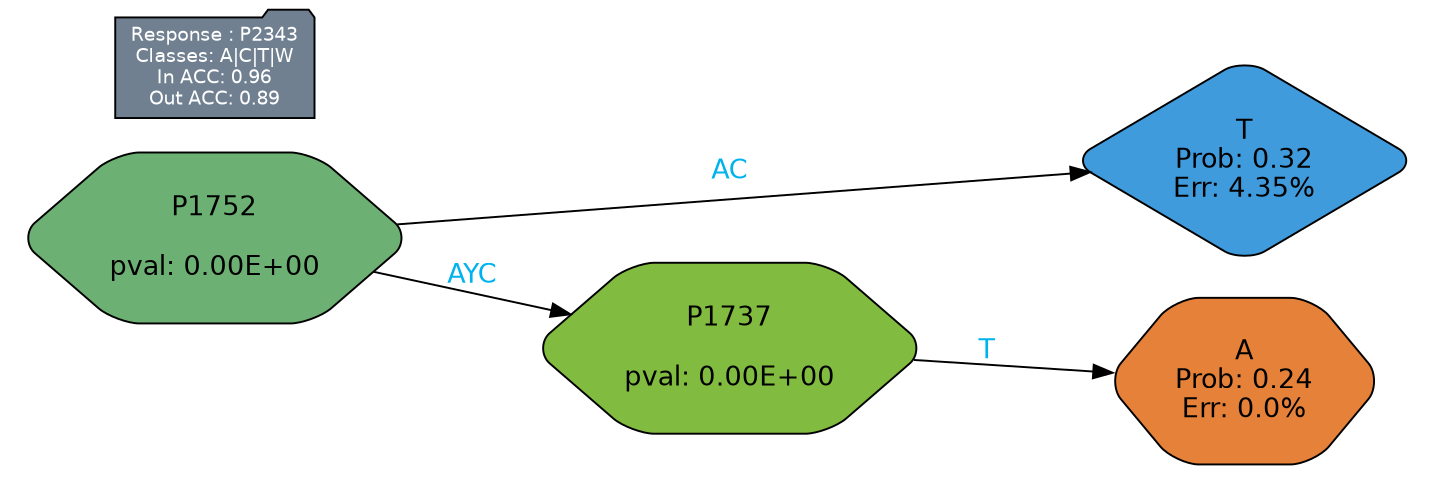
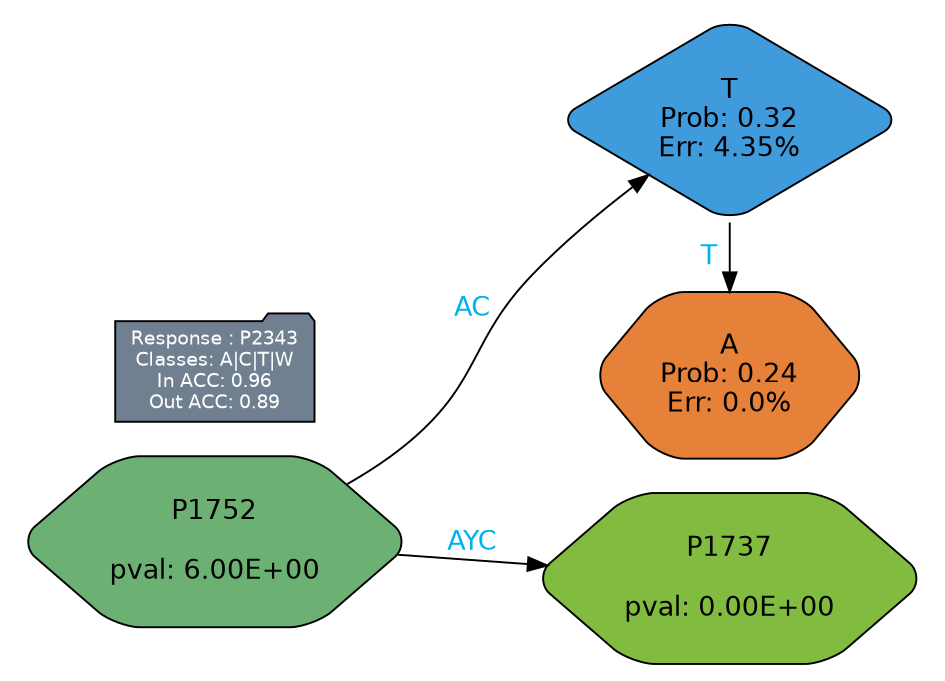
node "P1752 pval: 0.00E+00": label "P1752 pval: 0.00E+00" -> "P1752 pval: 6.00E+00"
edge "P1737 pval: 0.00E+00" -> "A Prob: 0.24 Err: 0.0%": now "T Prob: 0.32 Err: 4.35%" -> "A Prob: 0.24 Err: 0.0%"
